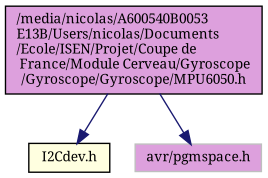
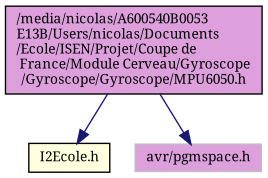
node "I2Cdev.h": label "I2Cdev.h" -> "I2Ecole.h"
